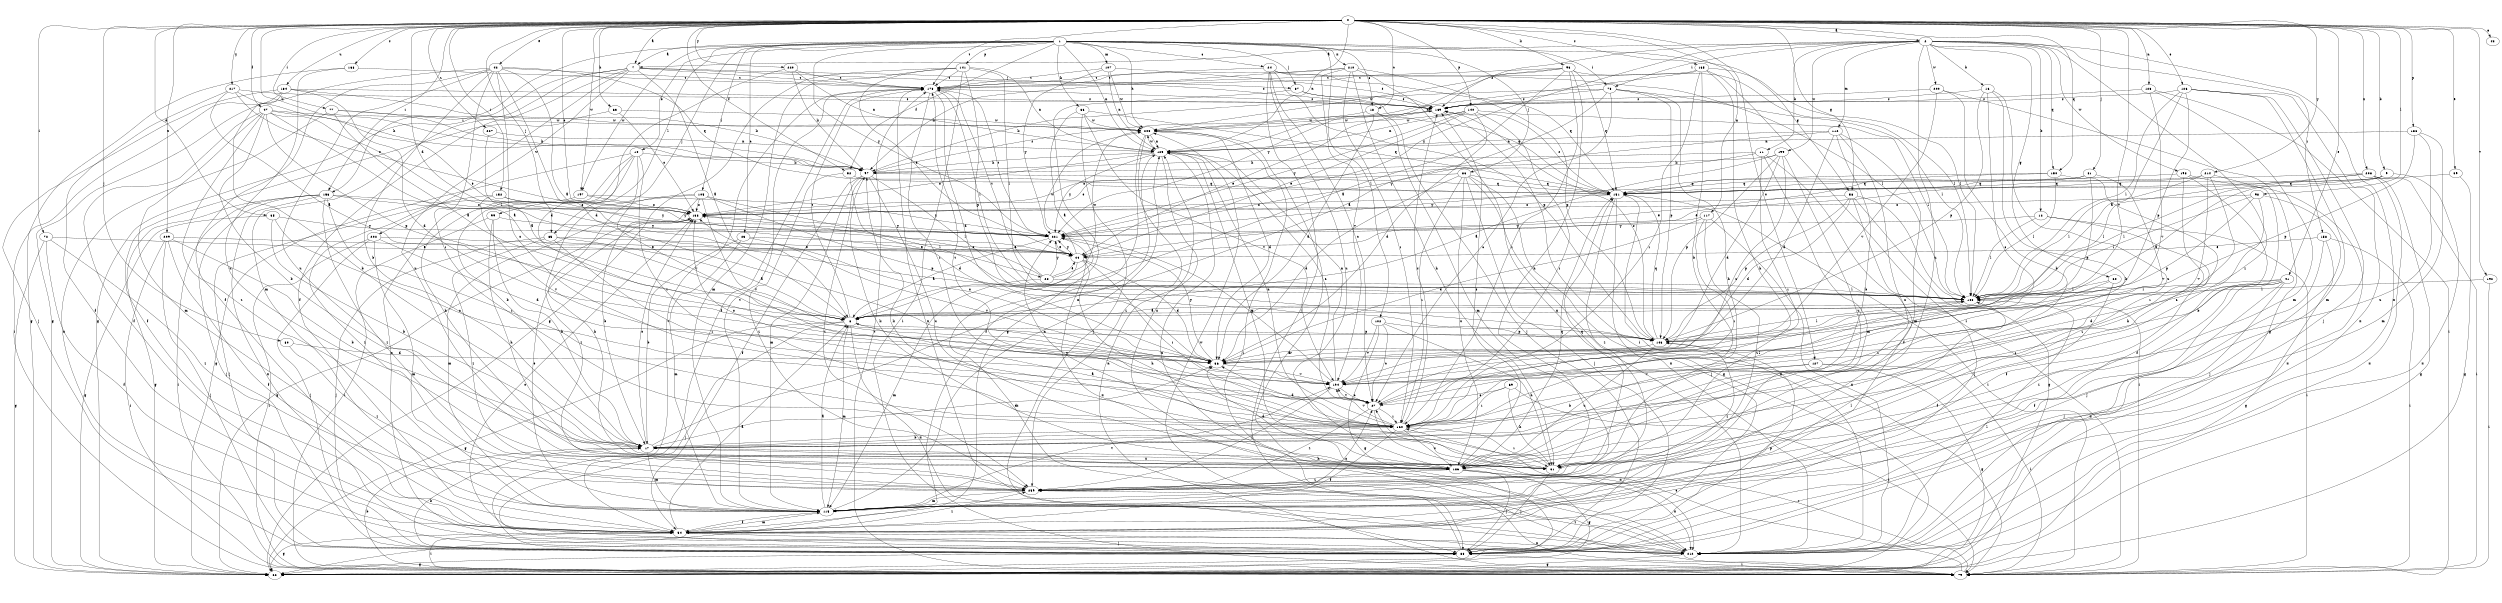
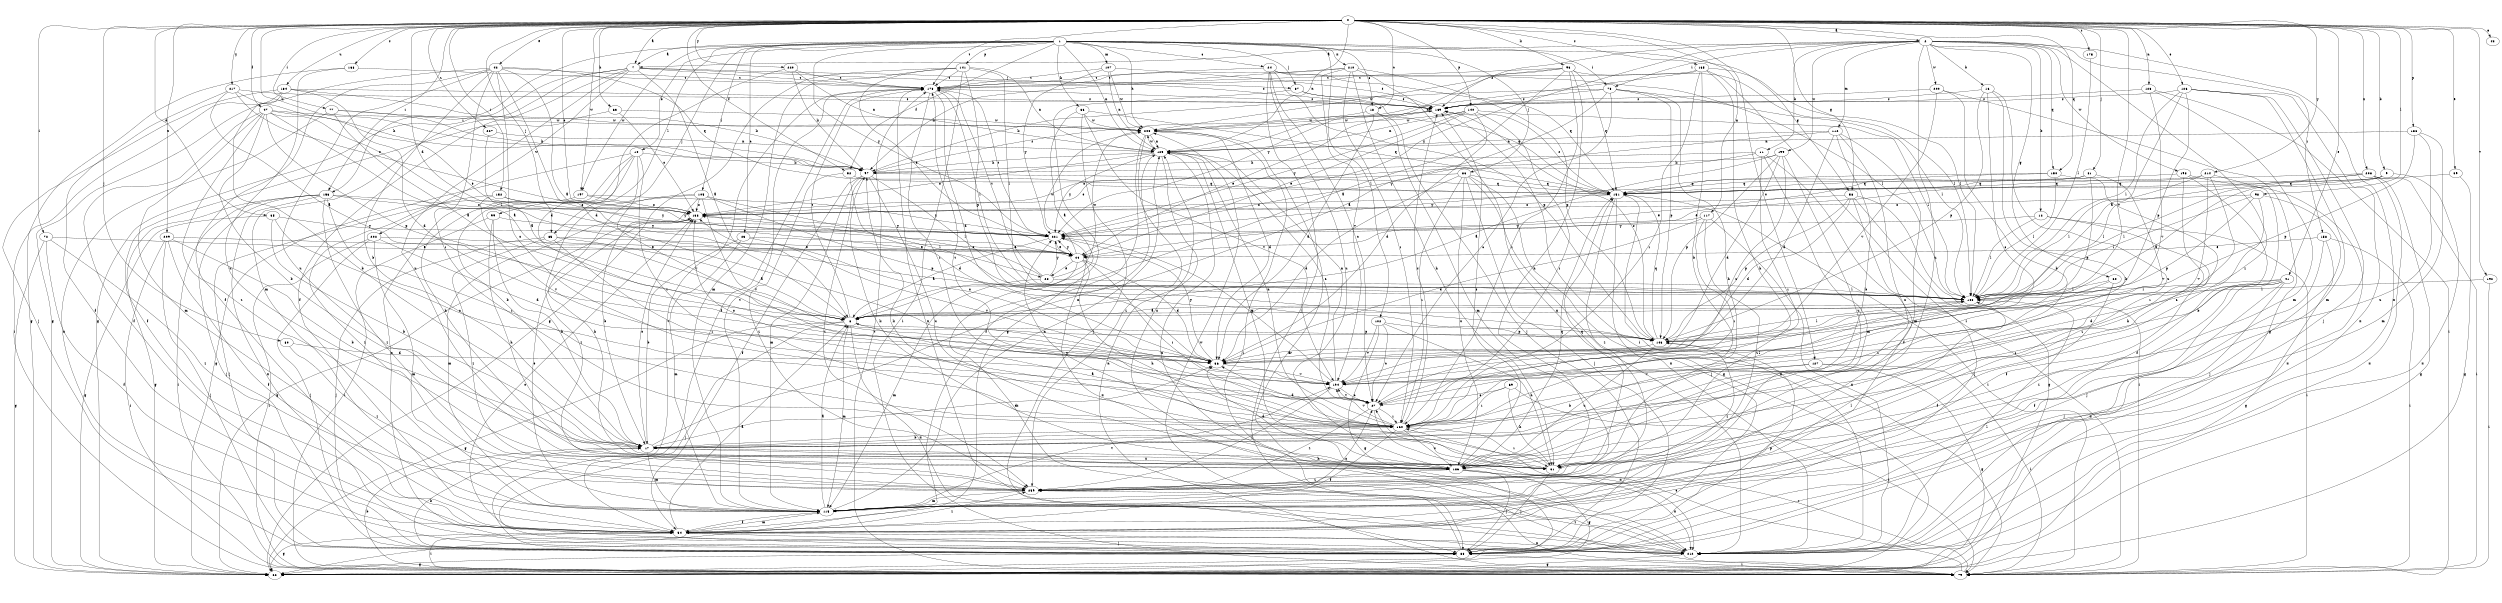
node "175": added
edge "28" -> "44": reversed
